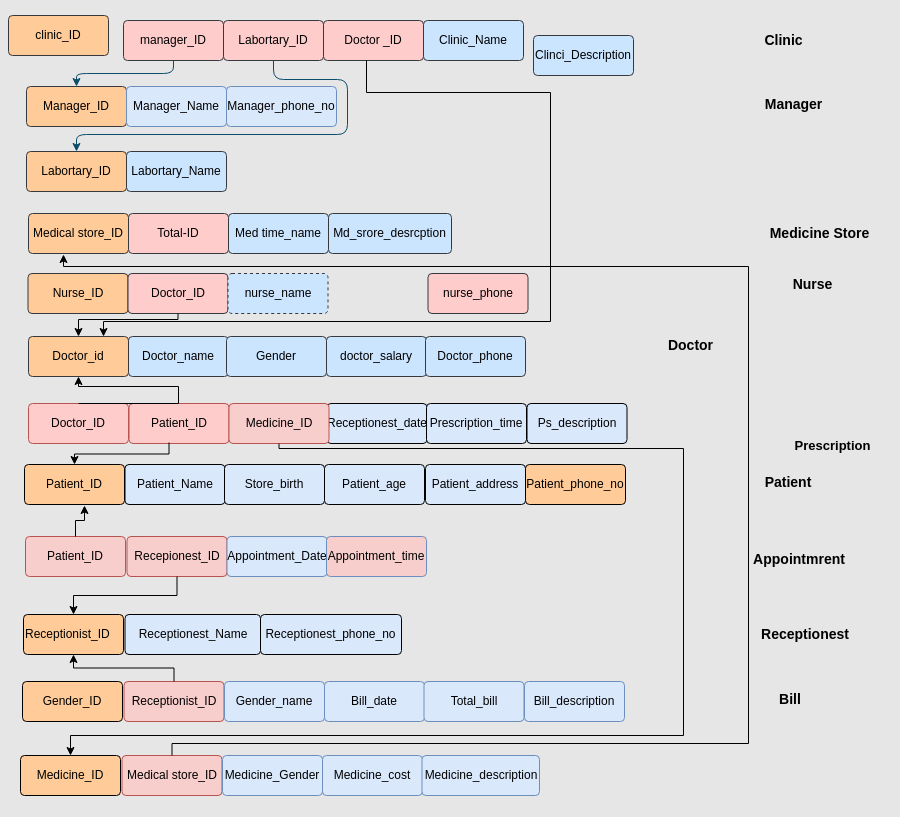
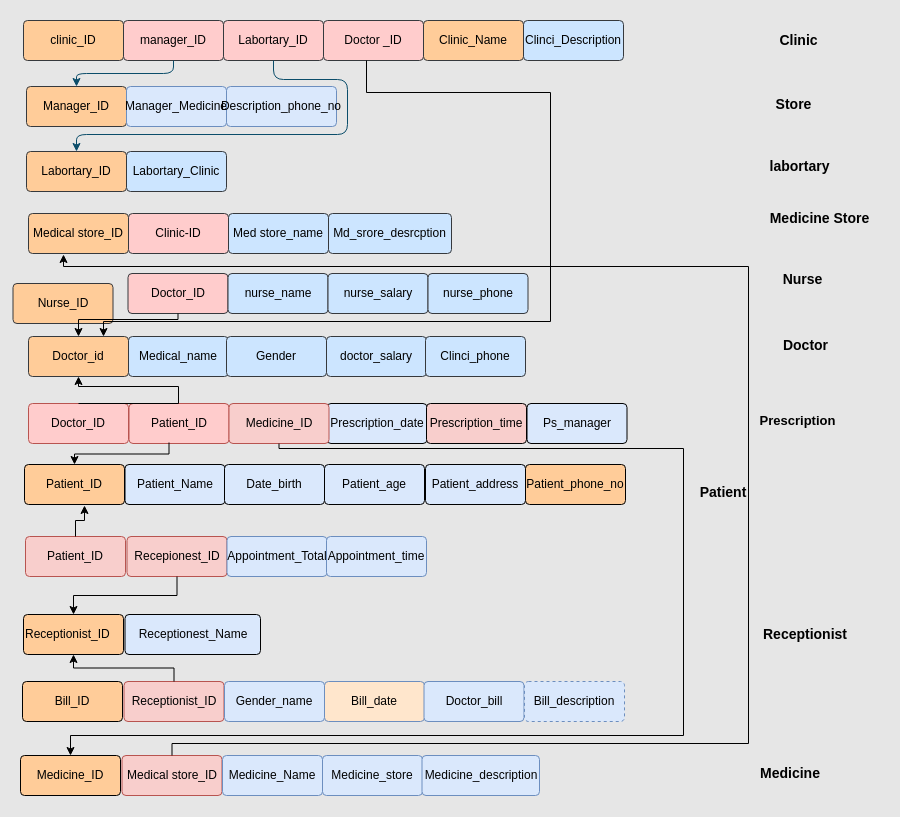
node "clinic_ID": moved (59, 36) -> (74, 41)
node "Clinic_Name": fillcolor #cce5ff -> #ffcc99
node "Clinic": moved (784, 41) -> (799, 41)
node "Clinci_Description": moved (584, 56) -> (574, 41)
node "Manager": label "Manager" -> "Store"
node "Manager_Name": label "Manager_Name" -> "Manager_Medicine"
node "Manager_phone_no": label "Manager_phone_no" -> "Description_phone_no"
node "labortary": added
node "Labortary_Name": label "Labortary_Name" -> "Labortary_Clinic"
node "Total-ID": label "Total-ID" -> "Clinic-ID"
node "Med time_name": label "Med time_name" -> "Med store_name"
node "Medicine Store": moved (820, 234) -> (820, 219)
node "Nurse": moved (813, 284) -> (803, 279)
node "Nurse_ID": moved (78, 294) -> (63, 304)
node "nurse_name": style dashed -> solid
node "nurse_salary": added
node "nurse_phone": fillcolor #ffcccc -> #cce5ff
node "Doctor": moved (690, 345) -> (805, 345)
node "Doctor_name": label "Doctor_name" -> "Medical_name"
node "Doctor_phone": label "Doctor_phone" -> "Clinci_phone"
node "Receptionest_date": label "Receptionest_date" -> "Prescription_date"
node "Prescription_time": fillcolor #dae8fc -> #f8cecc
node "Ps_description": label "Ps_description" -> "Ps_manager"
node "Prescription": moved (833, 446) -> (798, 421)
node "Patient": moved (789, 483) -> (724, 493)
node "Store_birth": label "Store_birth" -> "Date_birth"
node "Appointment_Date": label "Appointment_Date" -> "Appointment_Total"
node "Appointment_time": fillcolor #f8cecc -> #dae8fc
node "Appointmrent": removed
node "Receptionest_phone_no": removed
node "Receptionest": label "Receptionest" -> "Receptionist"
node "Bill": removed
node "Gender_ID": label "Gender_ID" -> "Bill_ID"
node "Bill_date": fillcolor #dae8fc -> #ffe6cc
node "Total_bill": label "Total_bill" -> "Doctor_bill"
node "Bill_description": style solid -> dashed
node "Medicine": added
node "Medicine_Gender": label "Medicine_Gender" -> "Medicine_Name"
node "Medicine_cost": label "Medicine_cost" -> "Medicine_store"
